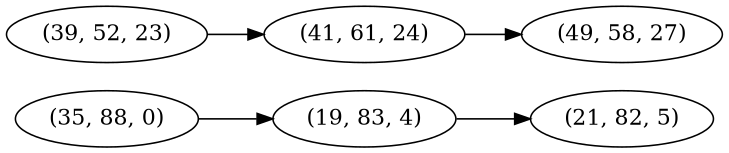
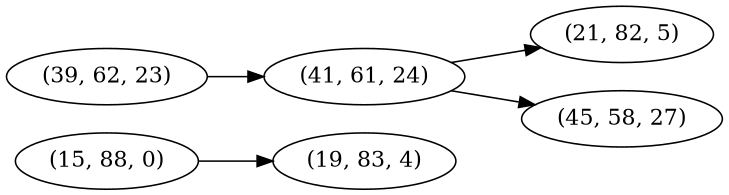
node "(39, 52, 23)": label "(39, 52, 23)" -> "(39, 62, 23)"
node "(49, 58, 27)": label "(49, 58, 27)" -> "(45, 58, 27)"
node "(35, 88, 0)": label "(35, 88, 0)" -> "(15, 88, 0)"
edge "(19, 83, 4)" -> "(21, 82, 5)": now "(41, 61, 24)" -> "(21, 82, 5)"
